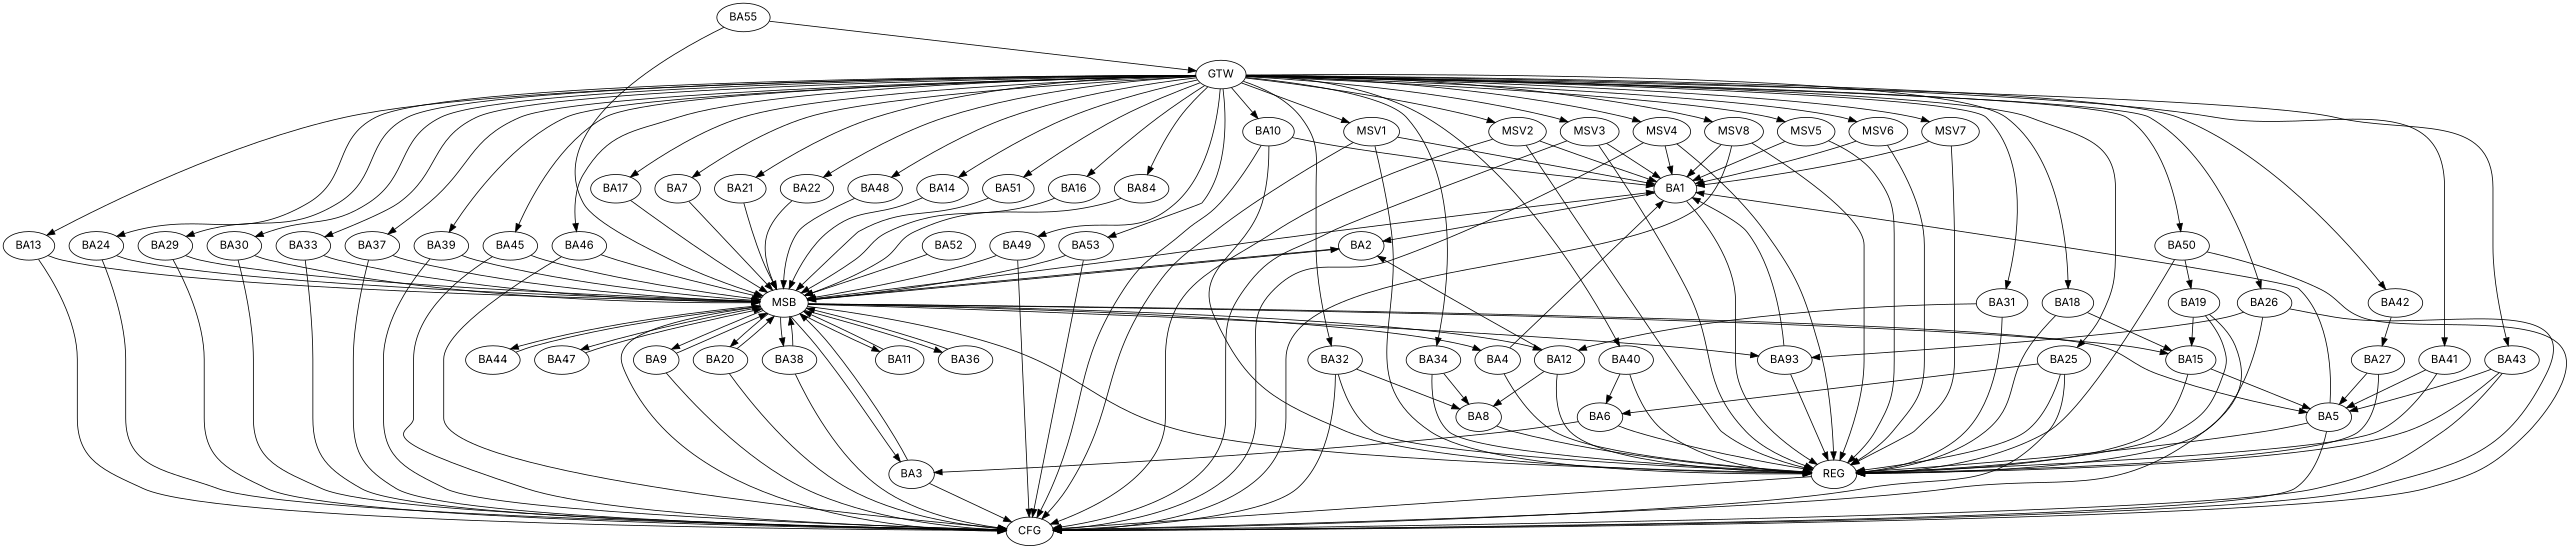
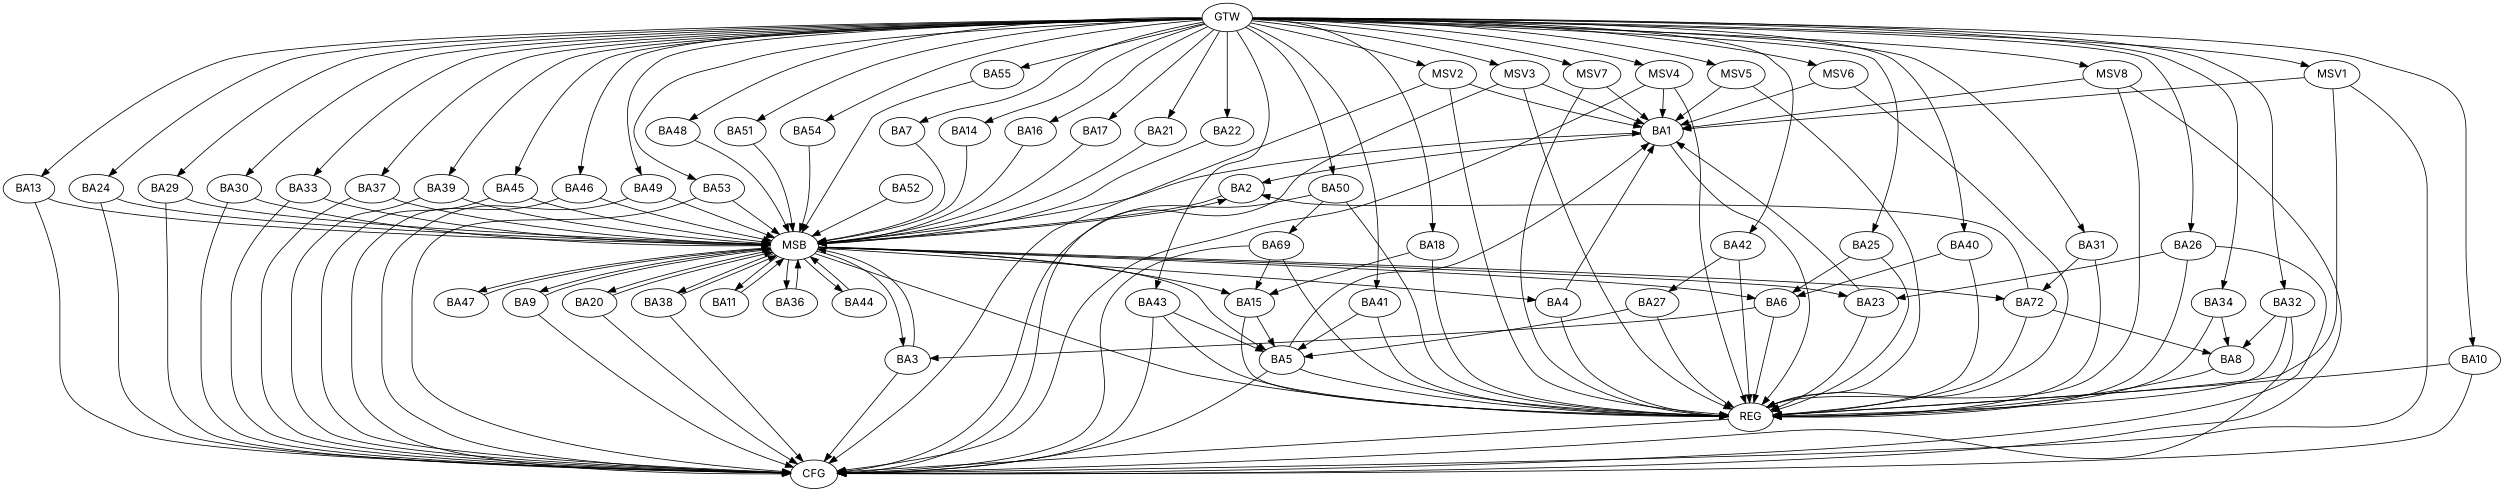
edge "BA55" -> "GTW": reversed
edge "BA10" -> "BA1": removed
node "BA84": label "BA84" -> "BA54"
node "BA19": label "BA19" -> "BA69"
edge "BA42" -> "REG": added
node "BA12": label "BA12" -> "BA72"
node "BA93": label "BA93" -> "BA23"
edge "MSB" -> "CFG": now "MSB" -> "BA6"
edge "BA25" -> "CFG": removed
